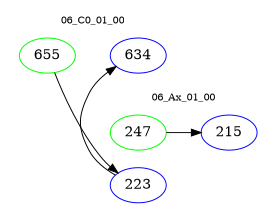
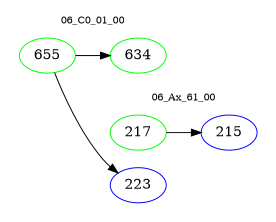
node "634": color blue -> green
cluster "06_Ax_01_00": label "06_Ax_01_00" -> "06_Ax_61_00"
edge "223" -> "634": now "655" -> "634"
node "247": label "247" -> "217"
